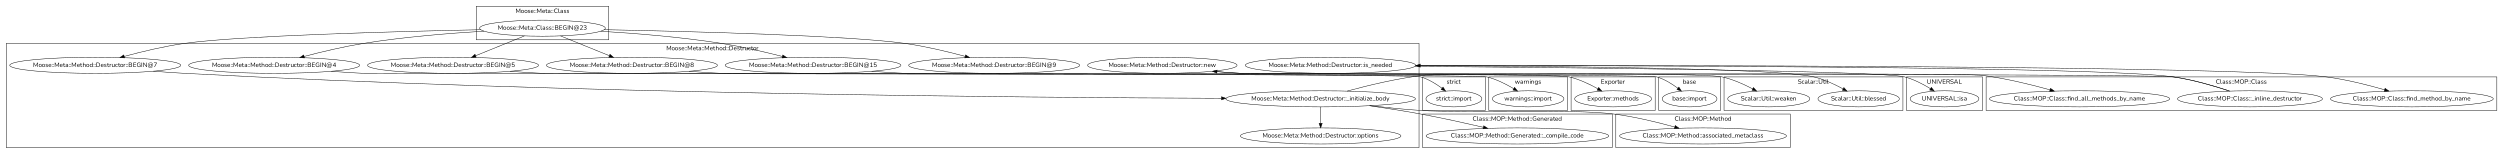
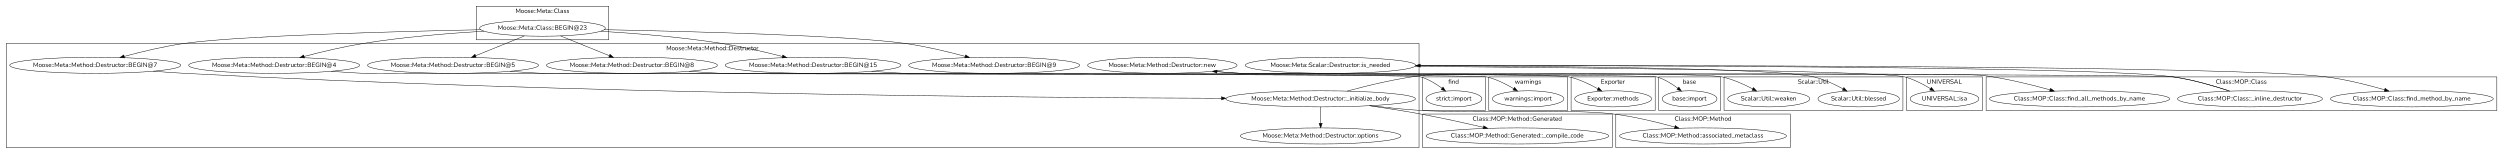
node "Moose::Meta::Method::Destructor::is_needed": label "Moose::Meta::Method::Destructor::is_needed" -> "Moose::Meta::Scalar::Destructor::is_needed"
cluster "strict": label "strict" -> "find"
